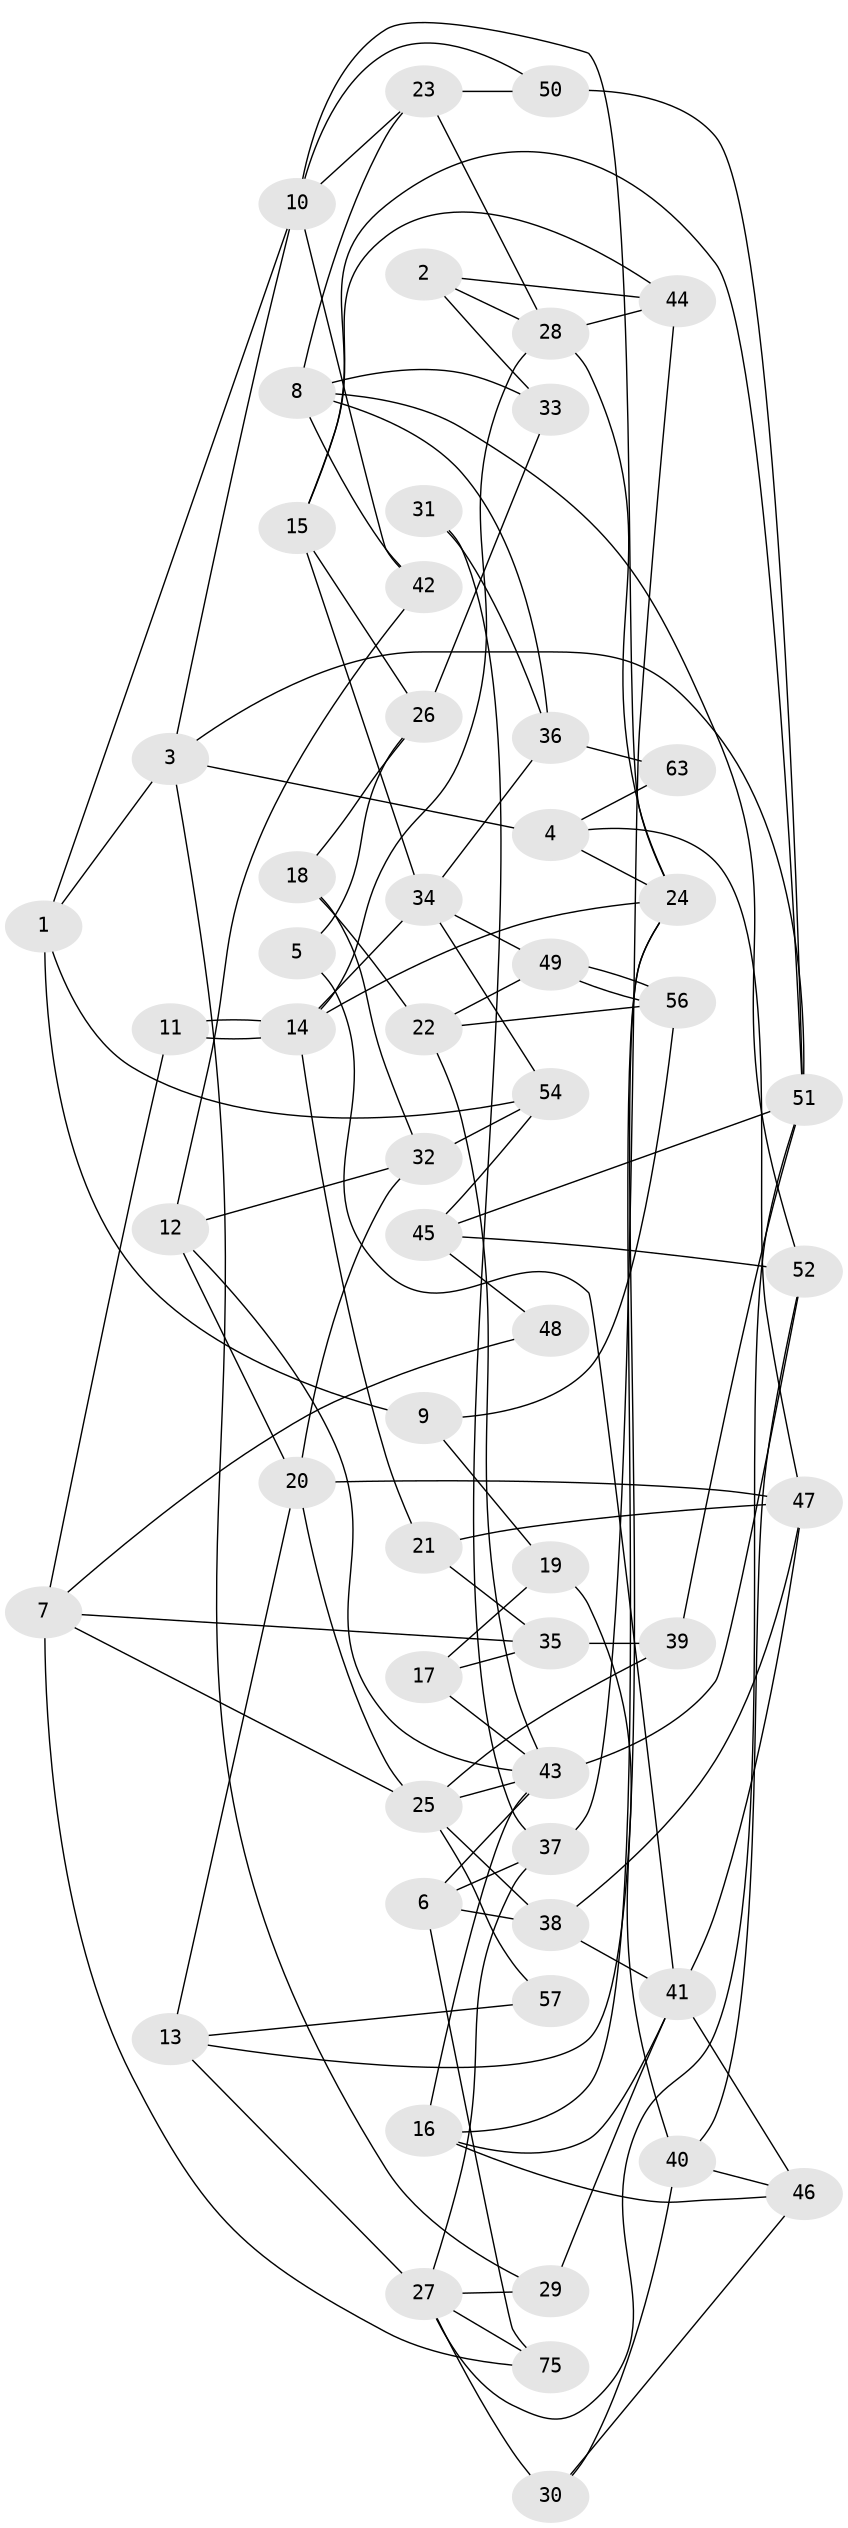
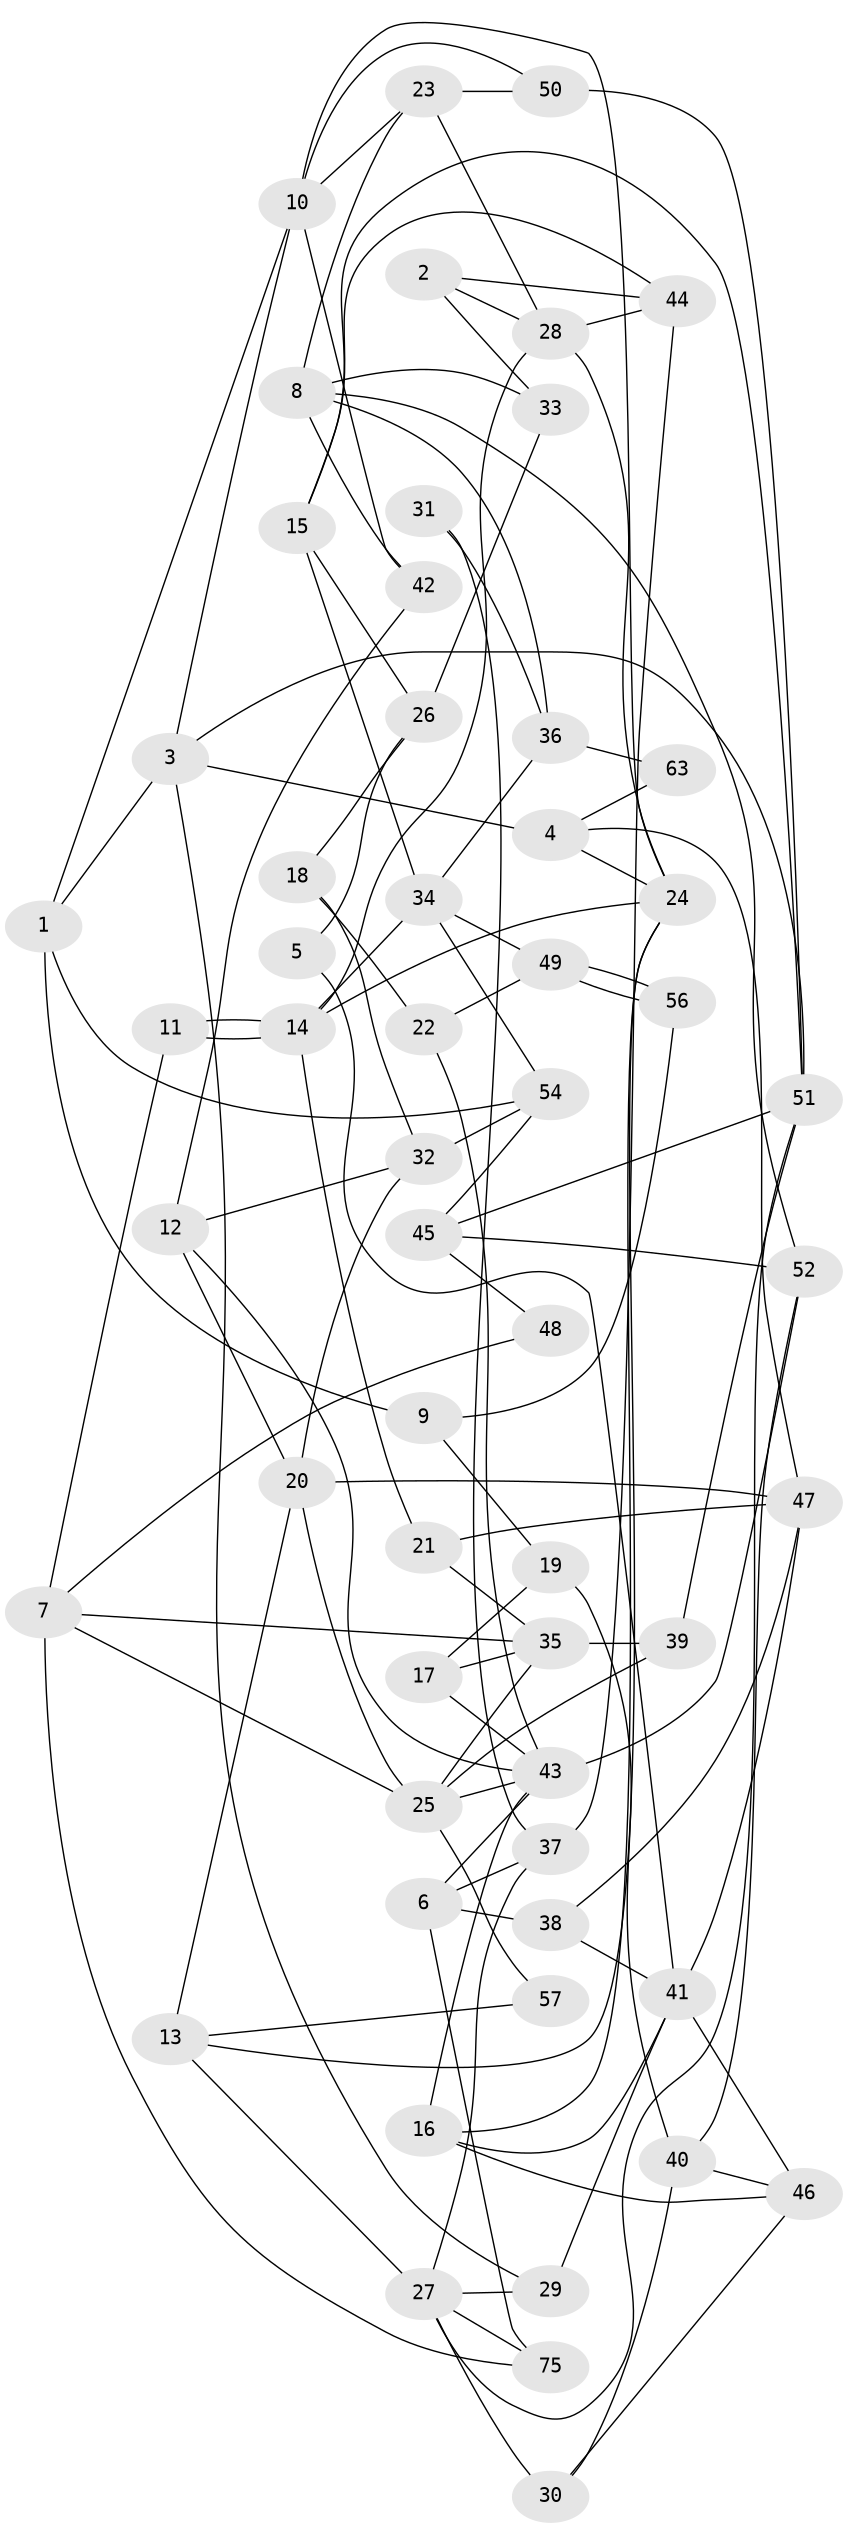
edge "56" -- "22": removed
edge "25" -- "38": now "25" -- "35"
